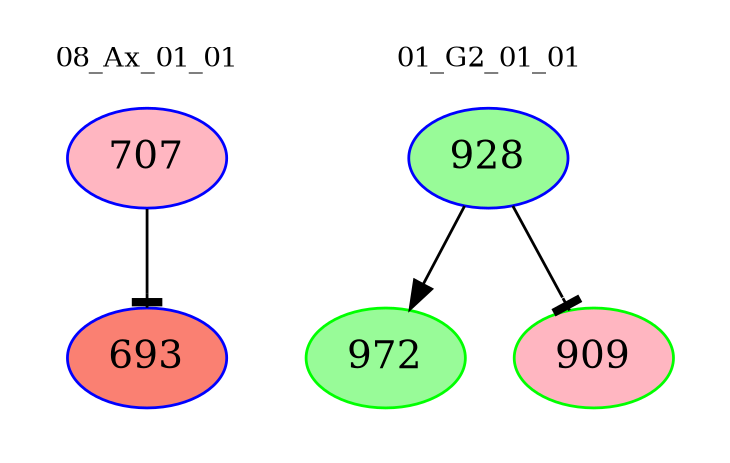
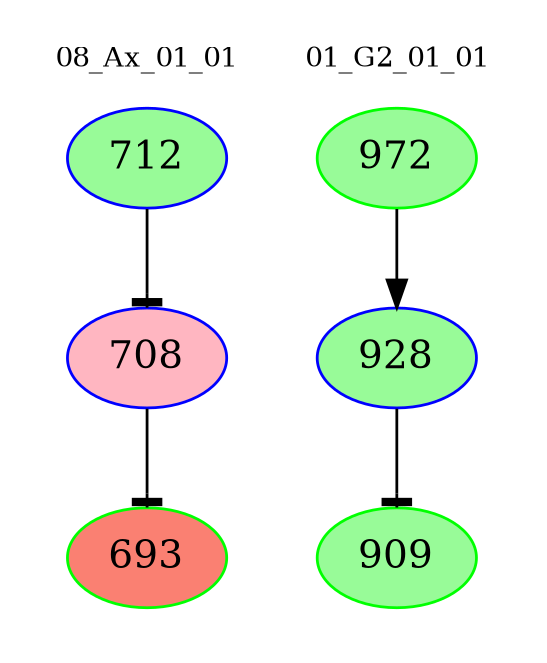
node "707": label "707" -> "708"
node "712": added
edge "928" -> "972": reversed
node "693": color blue -> green
node "909": fillcolor lightpink -> palegreen
